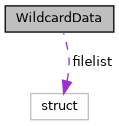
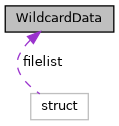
edge "WildcardData" -> "struct": reversed
